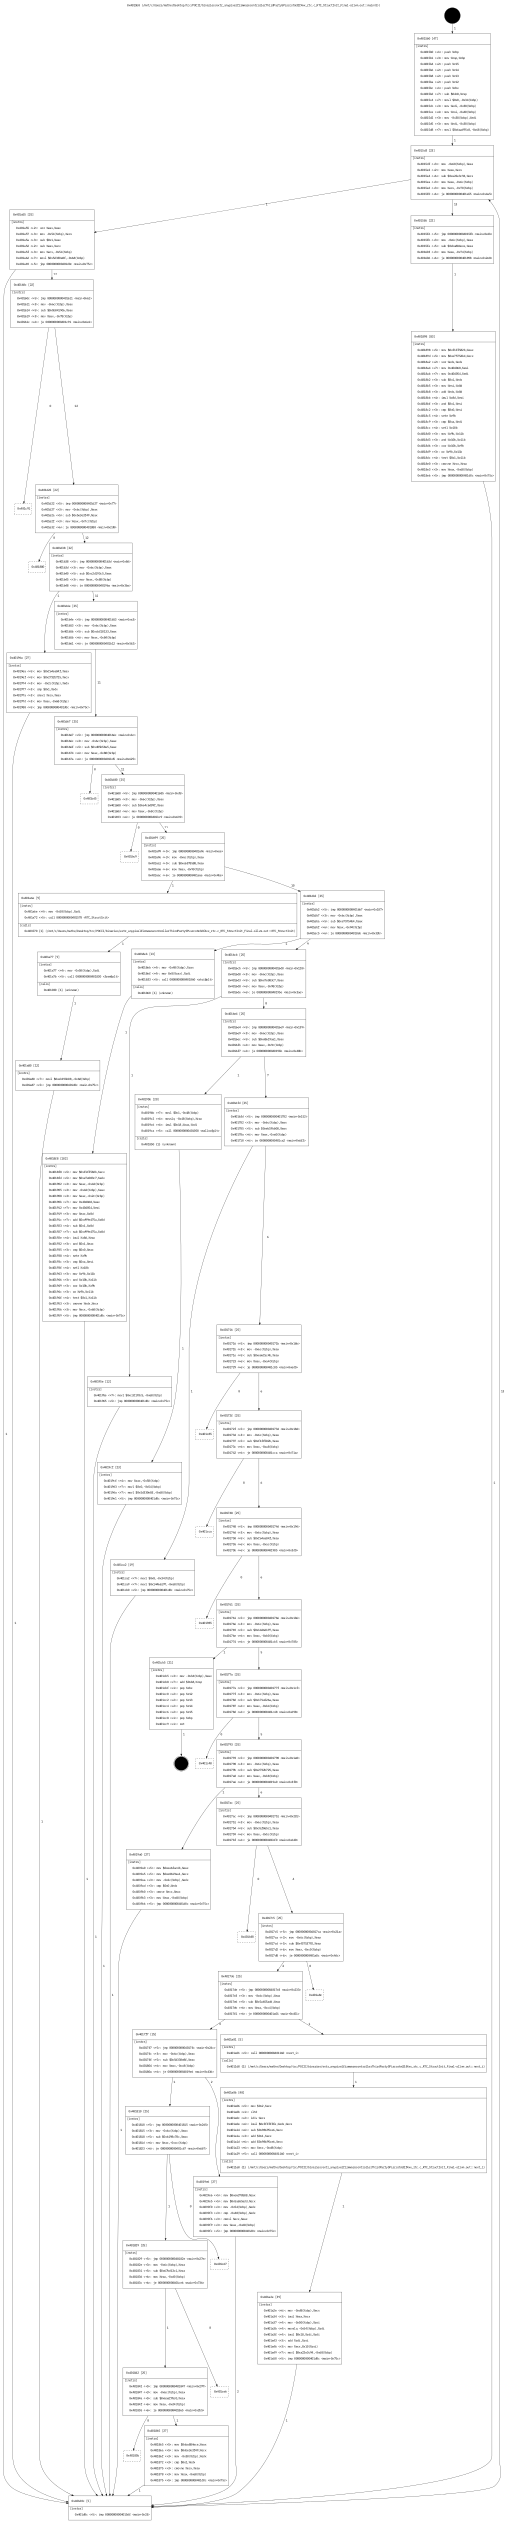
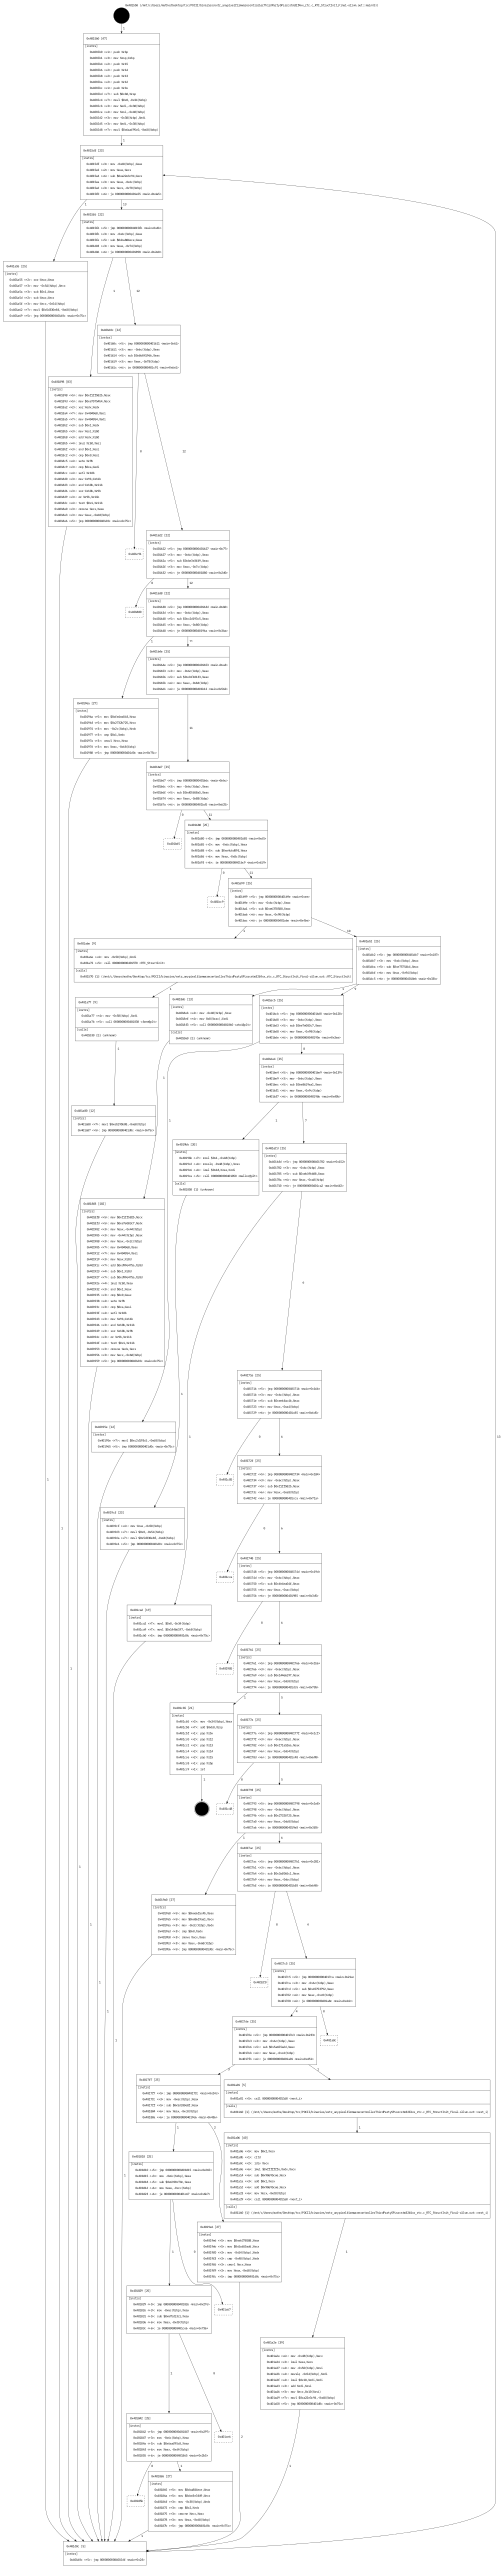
edge "0x401a55 [25]" -> "0x40160c [22]": now "0x4015f6 [22]" -> "0x40160c [22]"
